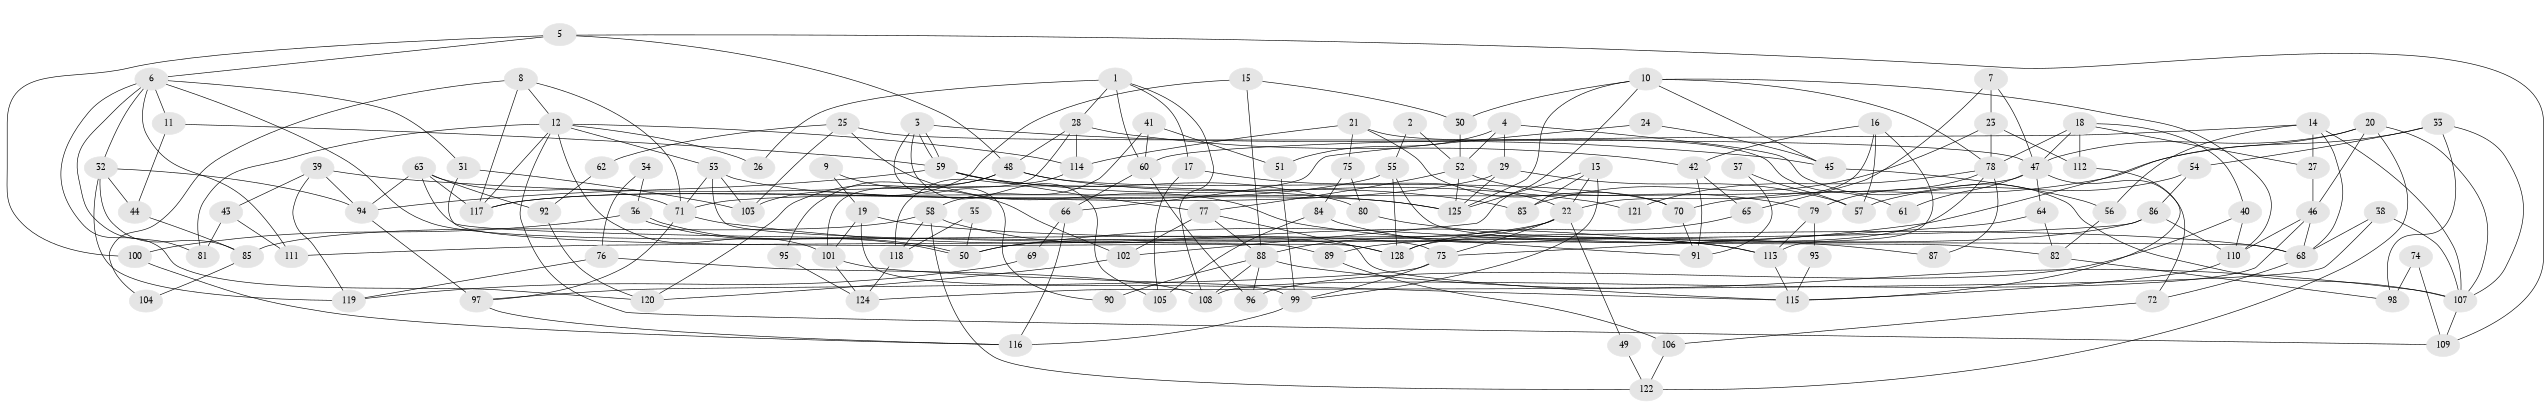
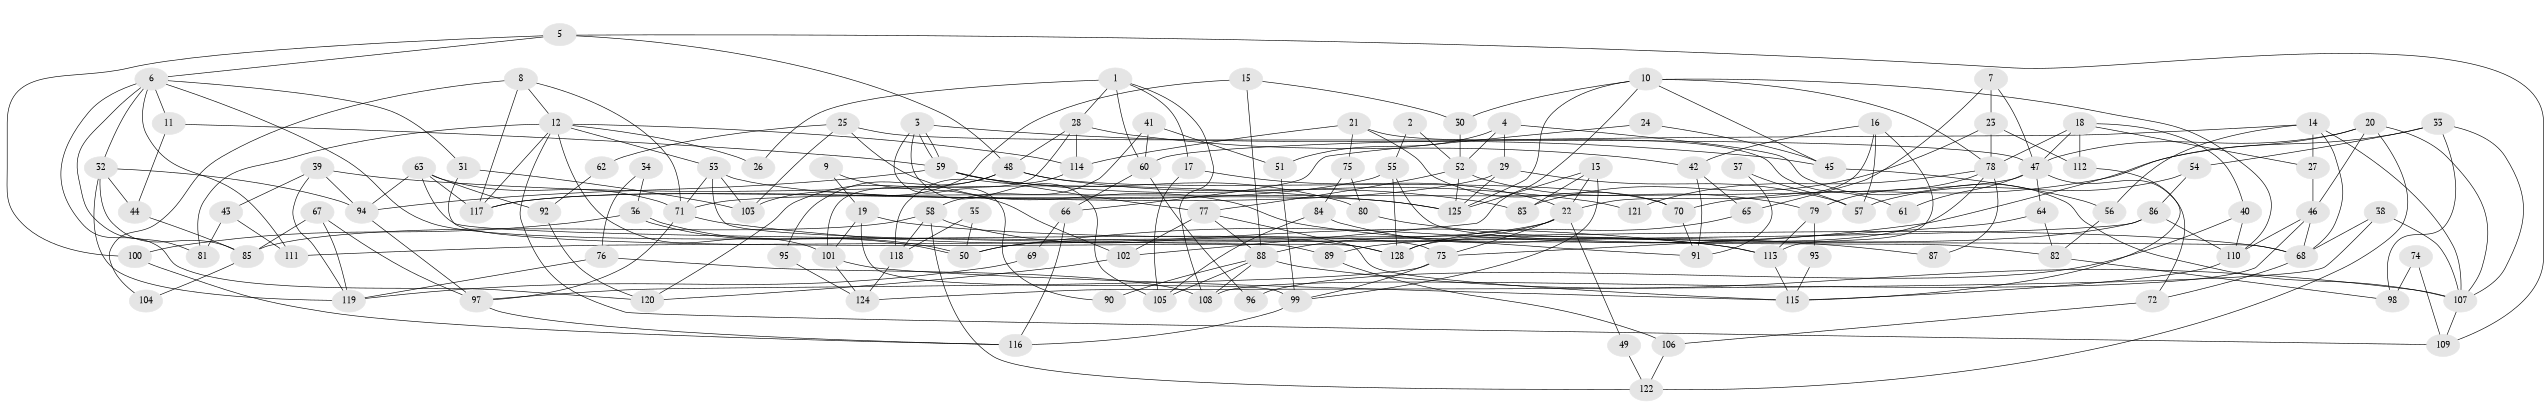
node "67": added
edge "88" -- "96": now "88" -- "105"
